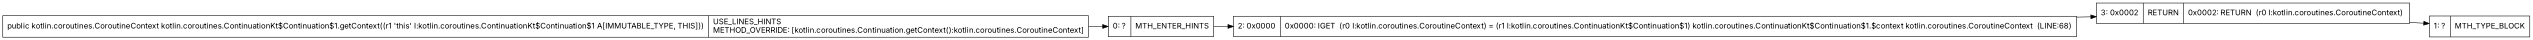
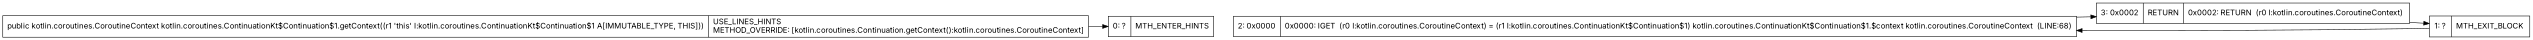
edge "0: ?" -> "2: 0x0000": now "1: ?" -> "2: 0x0000"
node "1: ?": text "MTH_TYPE_BLOCK" -> "MTH_EXIT_BLOCK"
